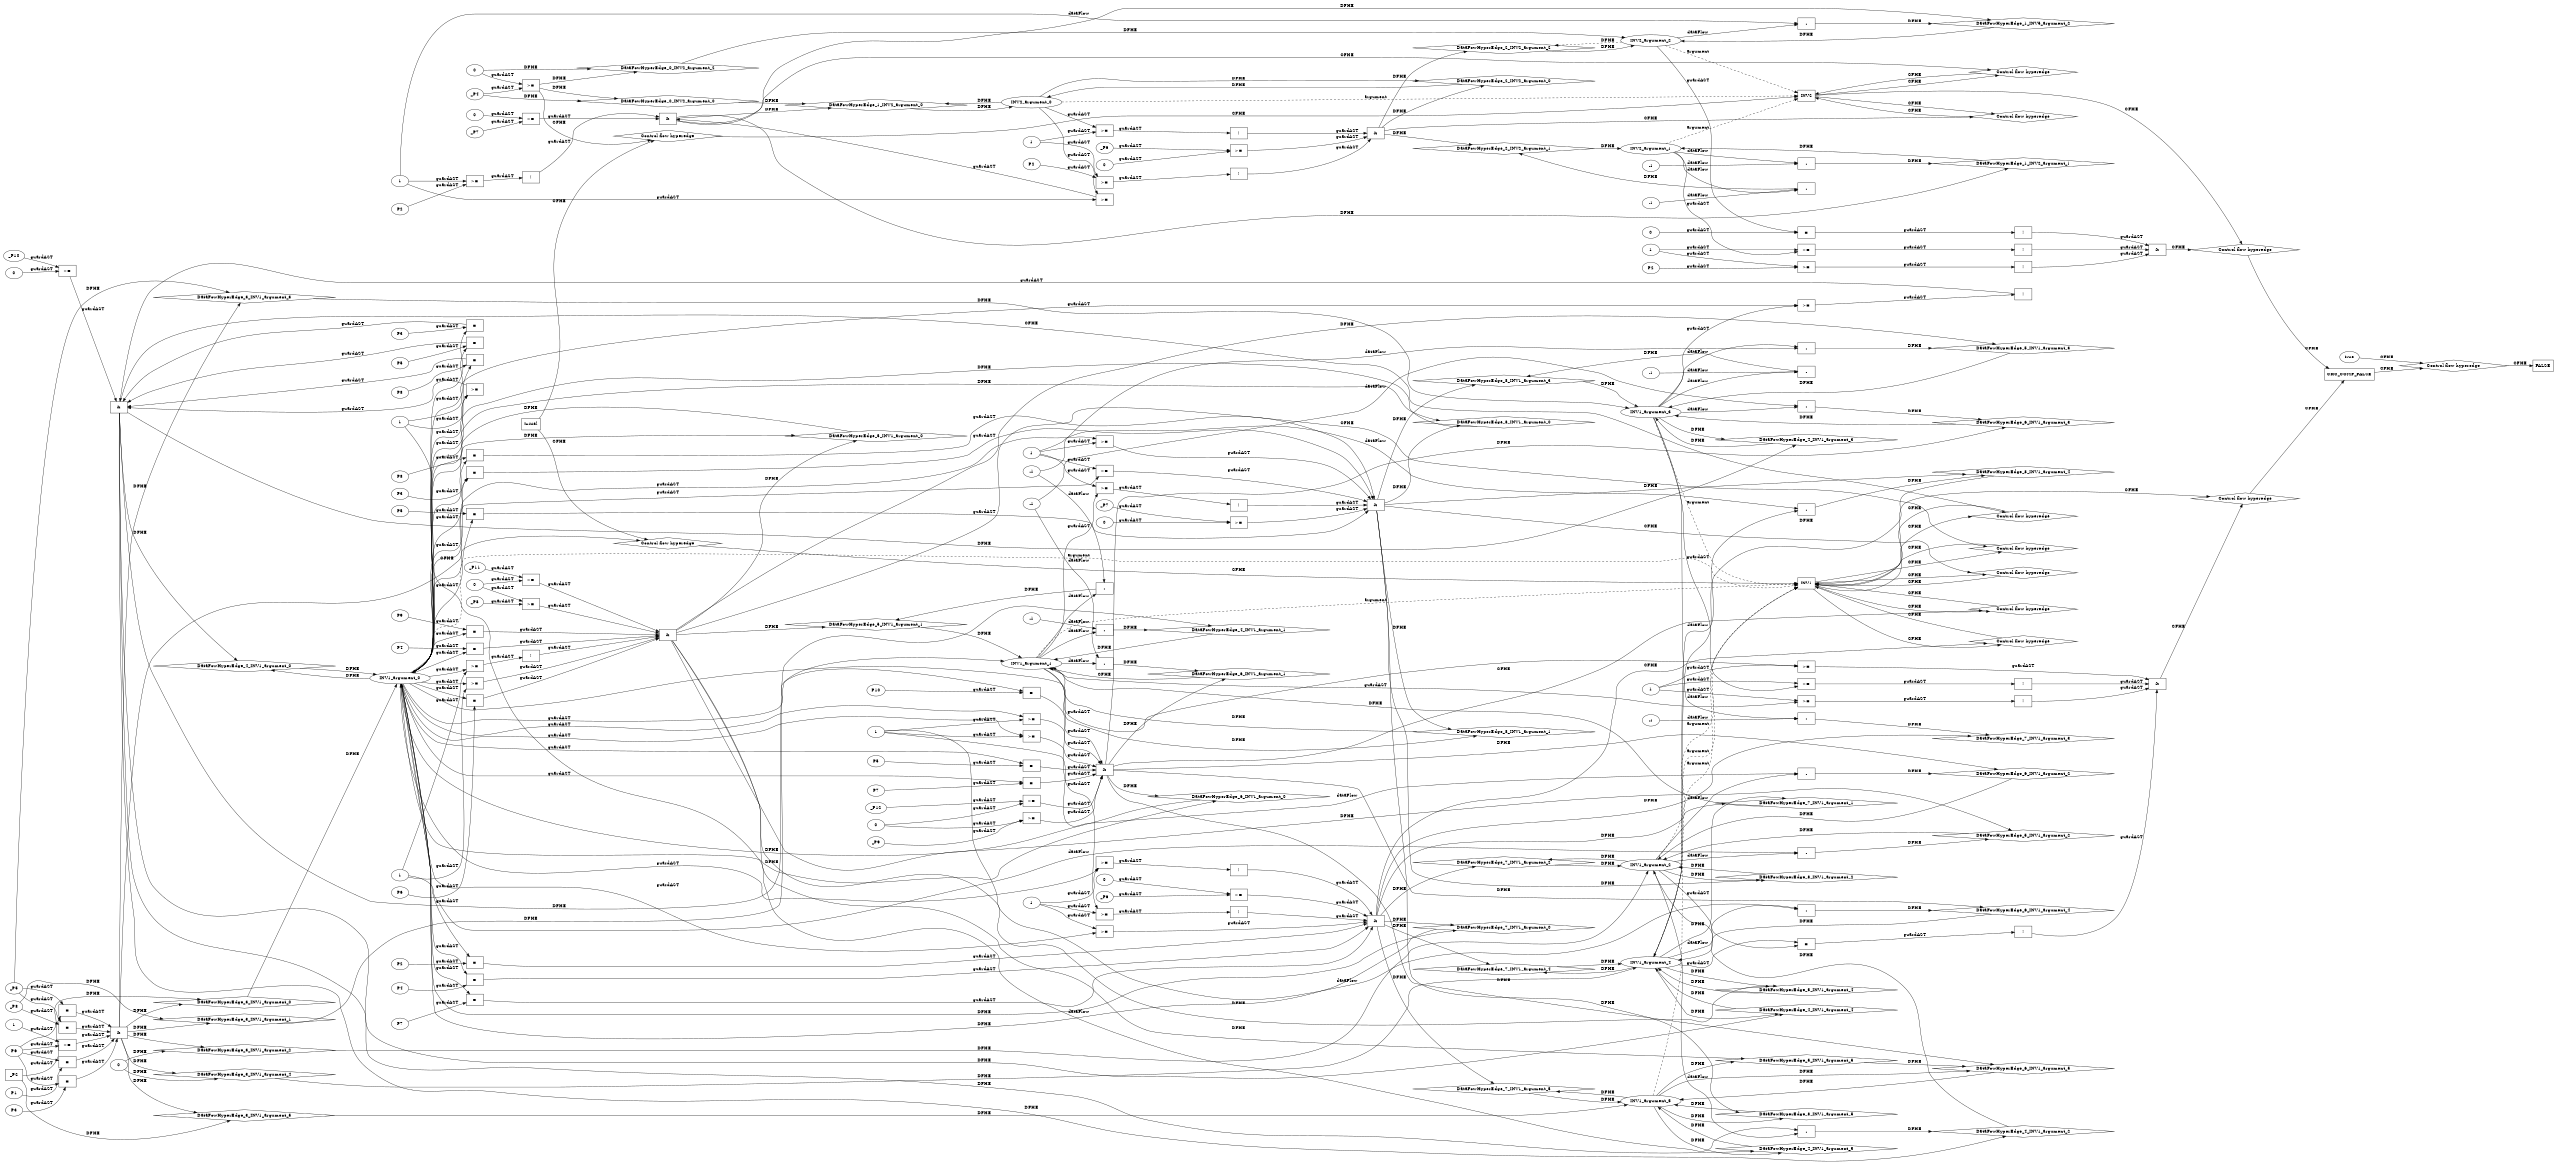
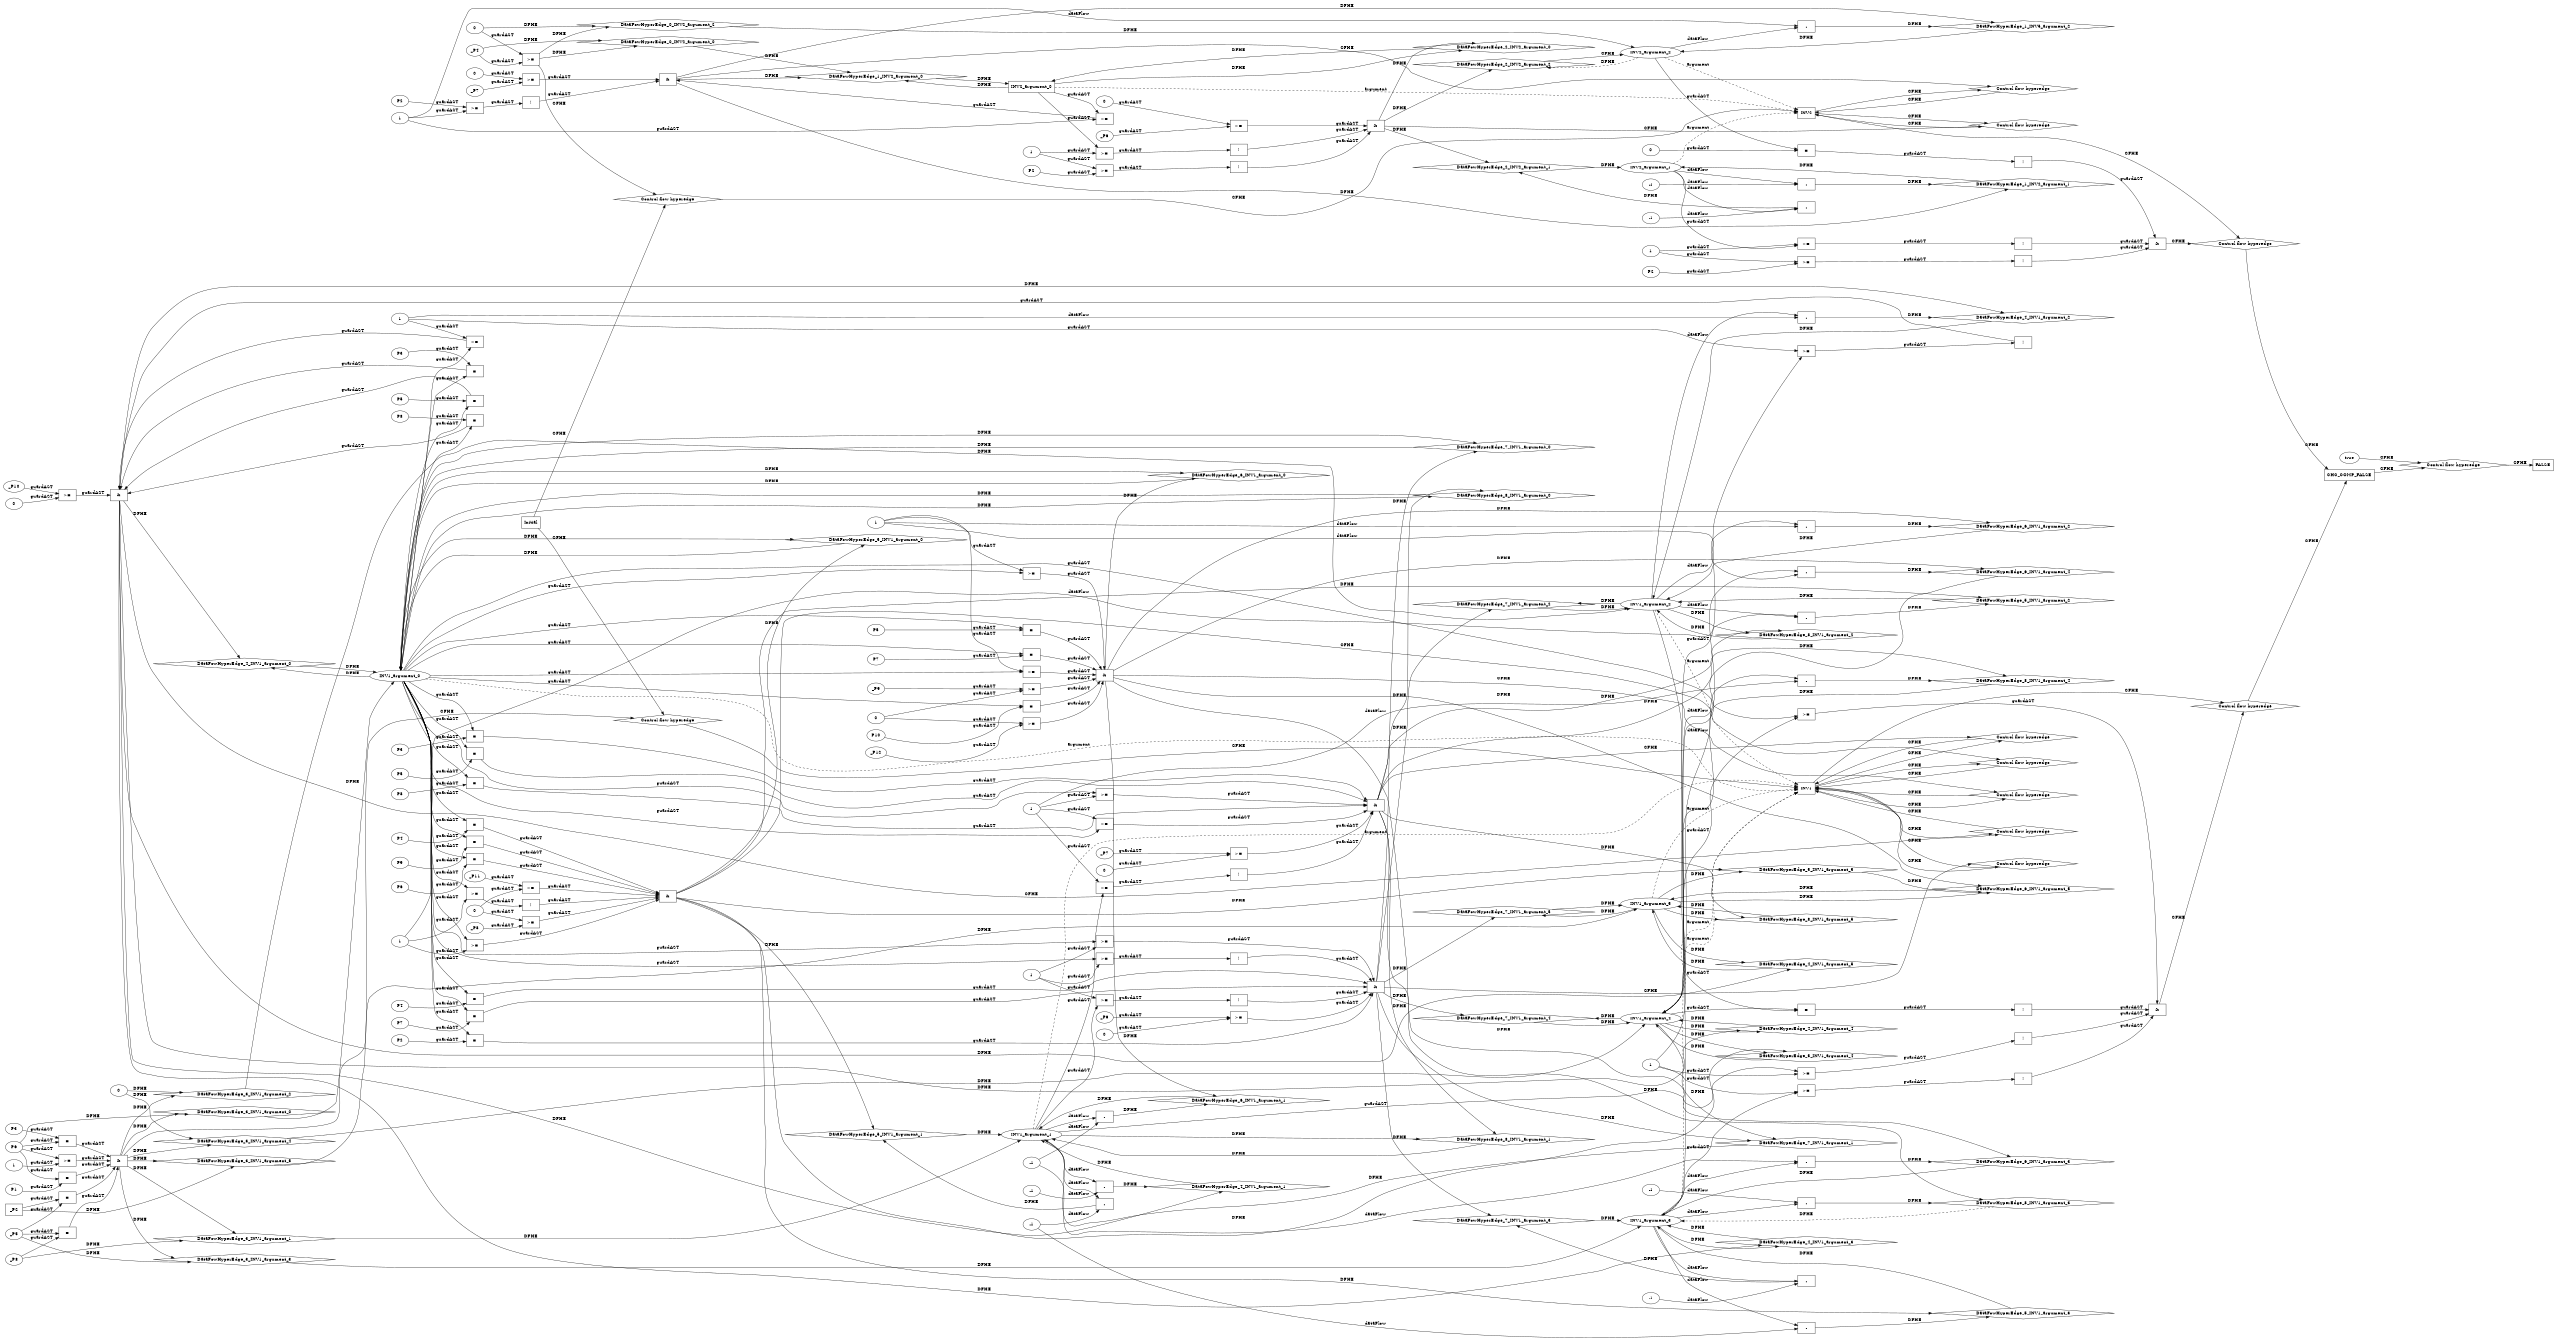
edge "DataFowHyperEdge_2_INV2_argument_2" -> "INV2_argument_2": label "DFHE" -> "CFHE"
node "INV2_argument_0": shape ellipse -> box
edge "DataFowHyperEdge_8_INV1_argument_3" -> "INV1_argument_3": style solid -> dashed
edge "DataFowHyperEdge_6_INV1_argument_1" -> "INV1_argument_1": label "CFHE" -> "DFHE"
edge "DataFowHyperEdge_7_INV1_argument_3" -> "INV1_argument_3": added, label "DFHE"
